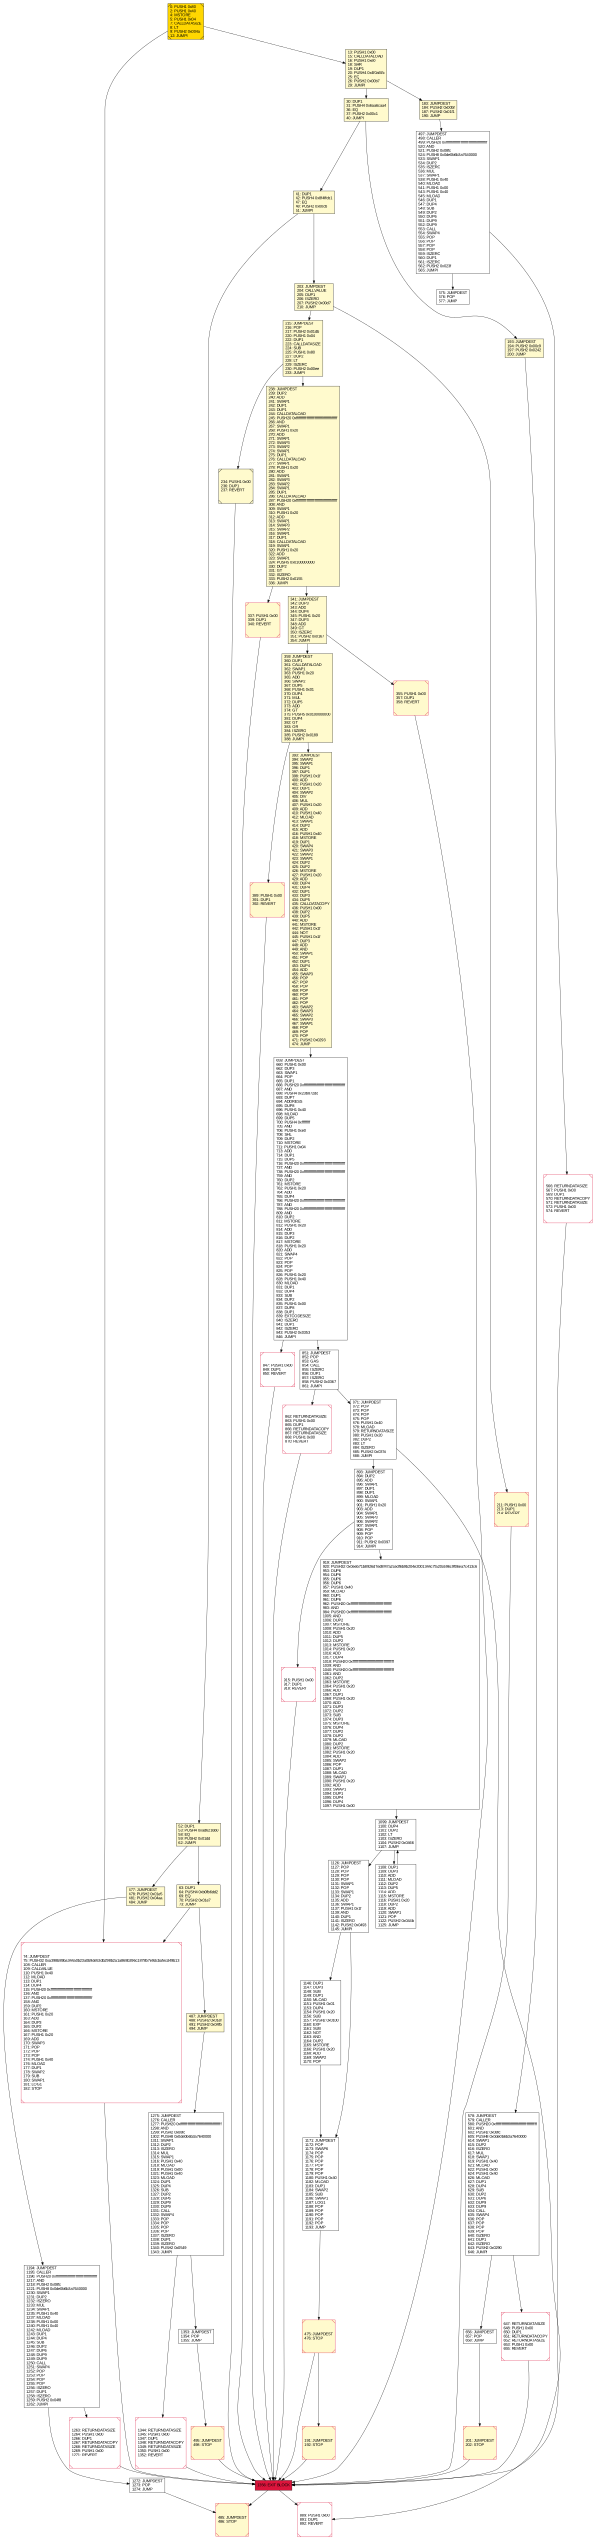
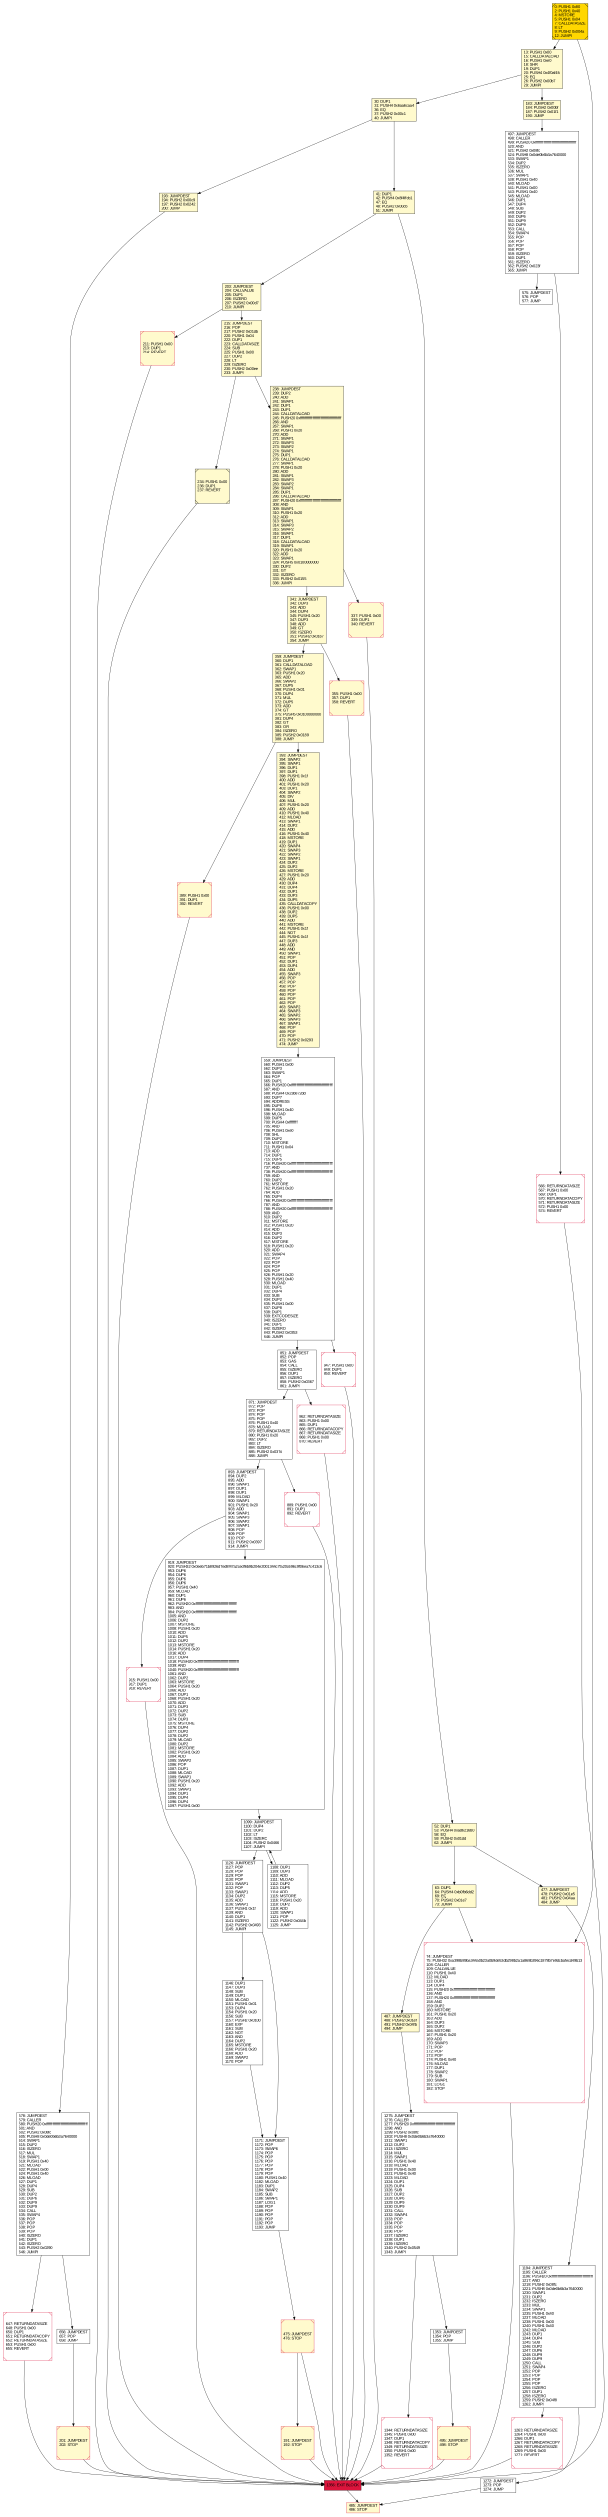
edge "1356: EXIT BLOCK" -> "889: PUSH1 0x00 891: DUP1 892: REVERT": reversed
node "485: JUMPDEST 486: STOP": shape Msquare -> box
